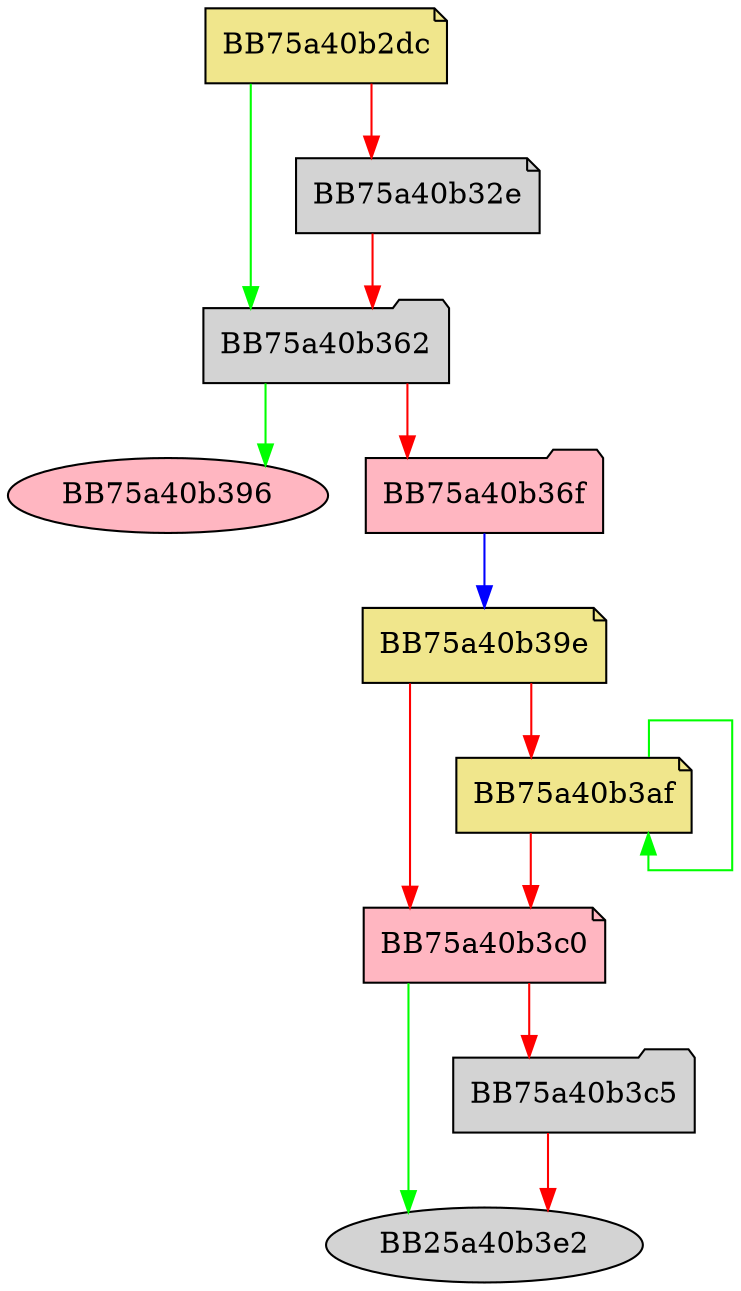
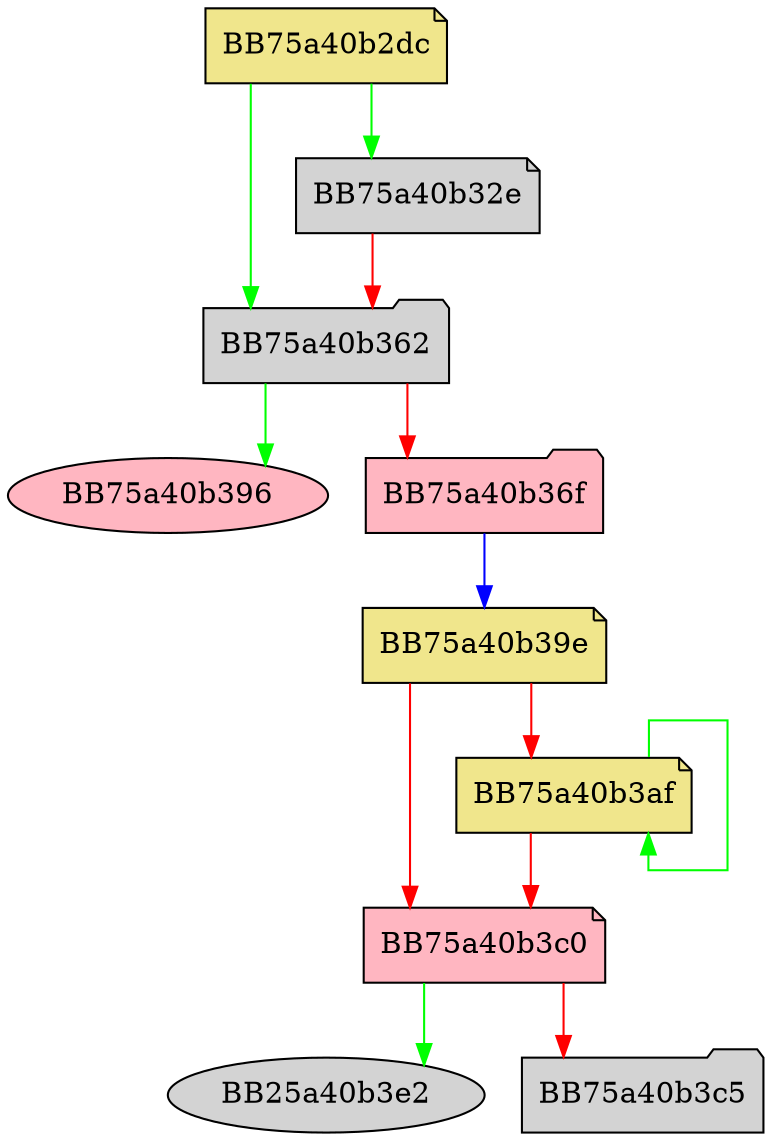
edge "BB75a40b2dc" -> "BB75a40b32e": color red -> green
edge "BB75a40b3c5" -> "BB25a40b3e2": removed
